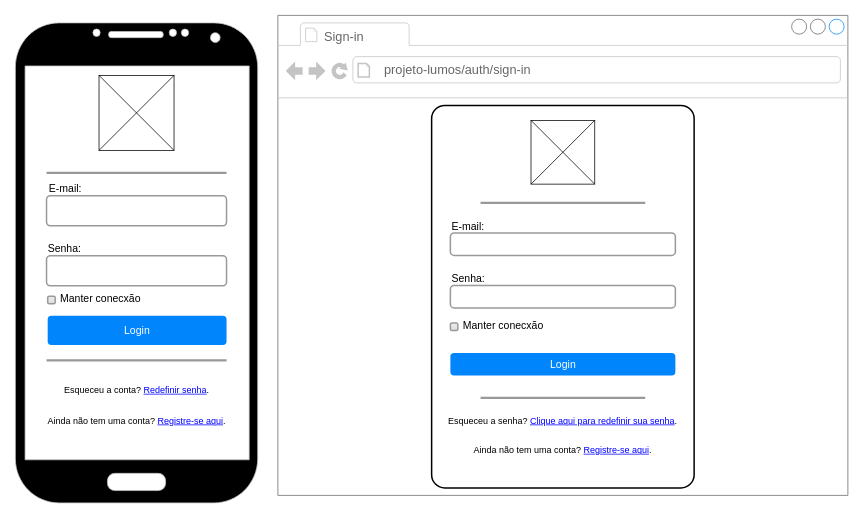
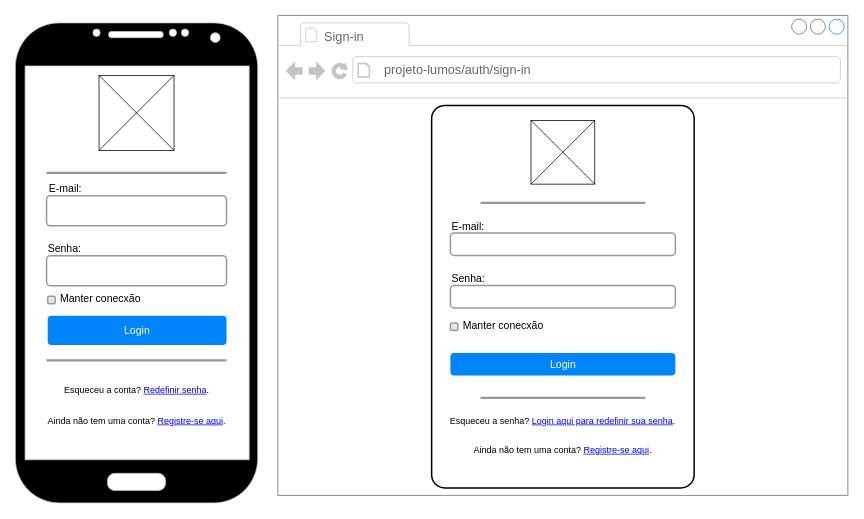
node "Esqueceu a senha? Clique aqui para redefinir sua senha.": label "Esqueceu a senha? Clique aqui para redefinir sua senha." -> "Esqueceu a senha? Login aqui para redefinir sua senha."
